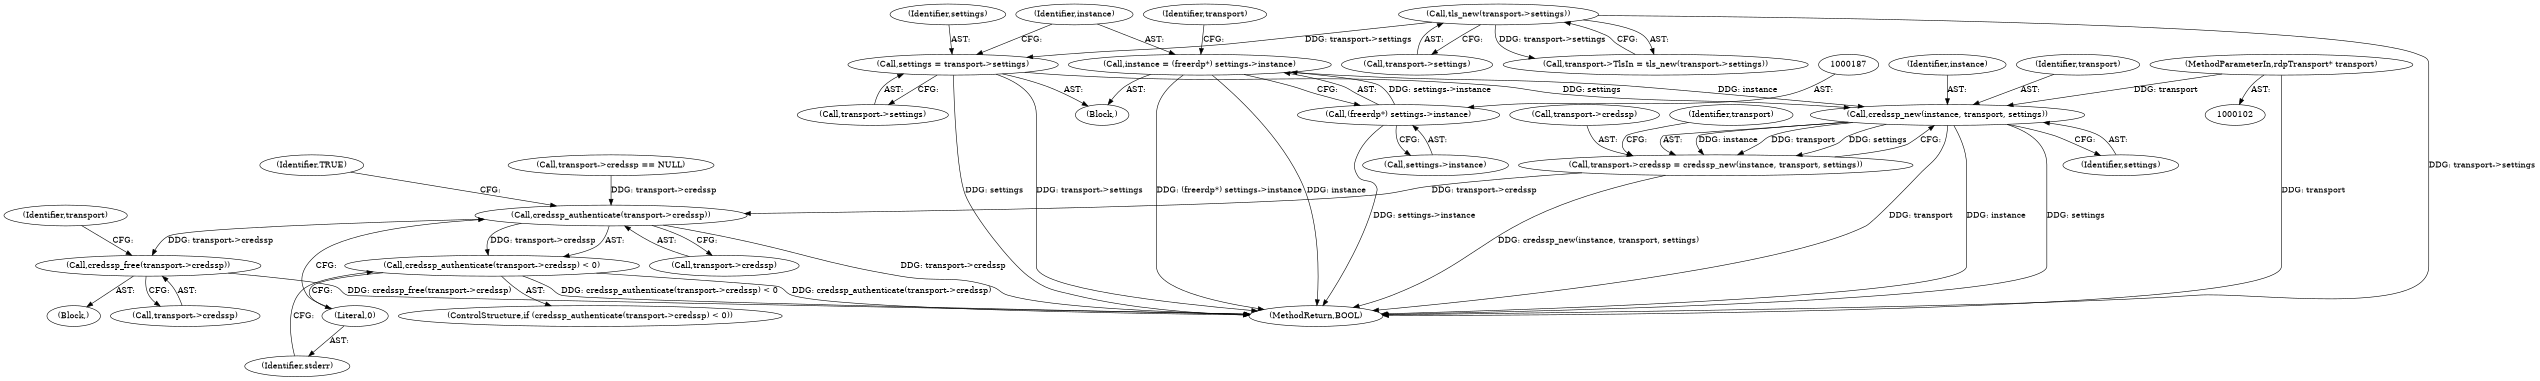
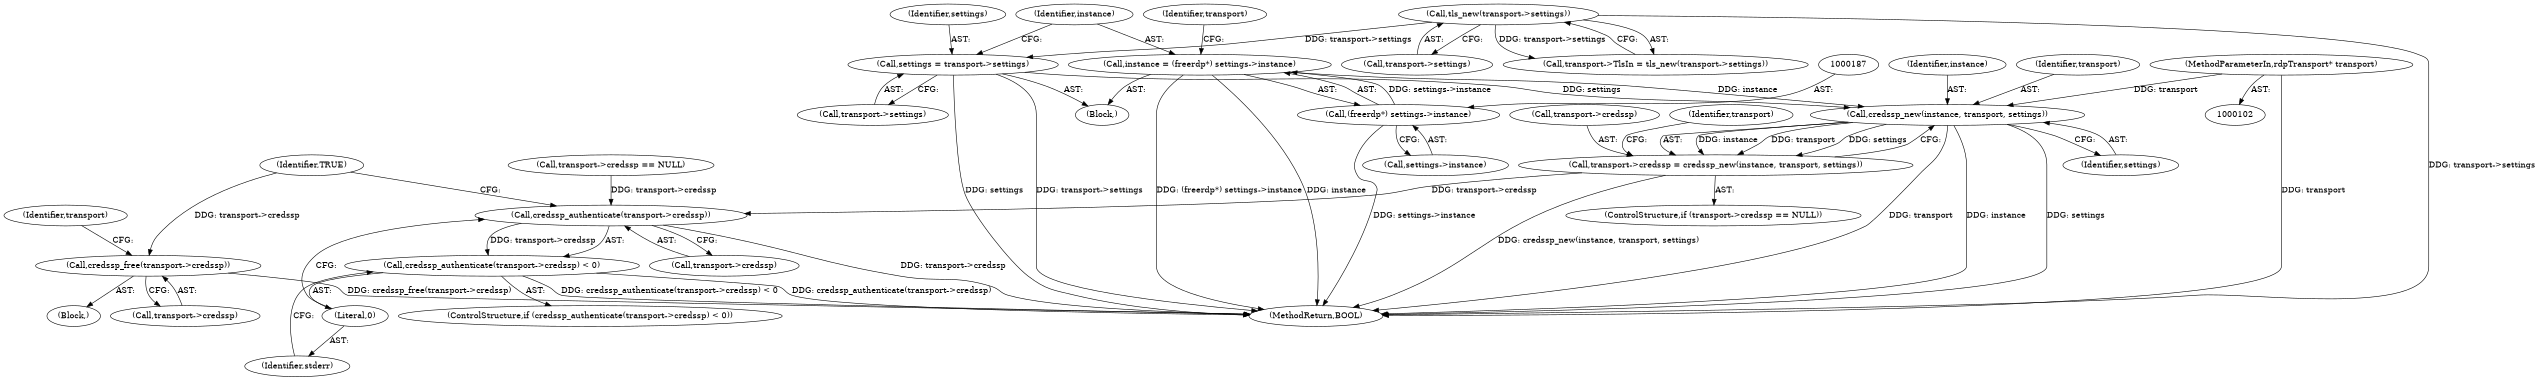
edge "(Call,instance = (freerdp*) settings->instance)" -> "(Call,(freerdp*) settings->instance)": label "CFG: " -> "AST: "
node "(ControlStructure,if (transport->credssp == NULL))": added
edge "(Call,credssp_authenticate(transport->credssp))" -> "(Call,credssp_free(transport->credssp))": now "(Identifier,TRUE)" -> "(Call,credssp_free(transport->credssp))"
edge "(Call,credssp_authenticate(transport->credssp) < 0)" -> "(Literal,0)": label "CFG: " -> "AST: "
